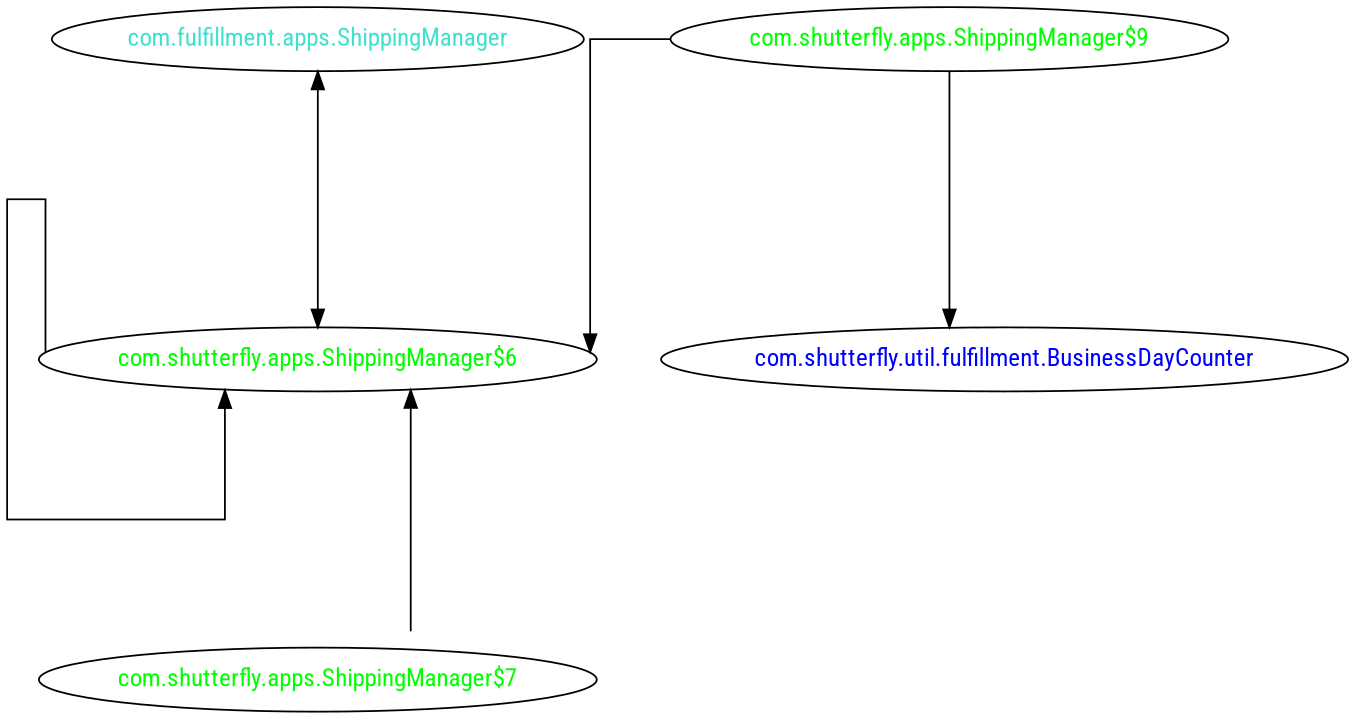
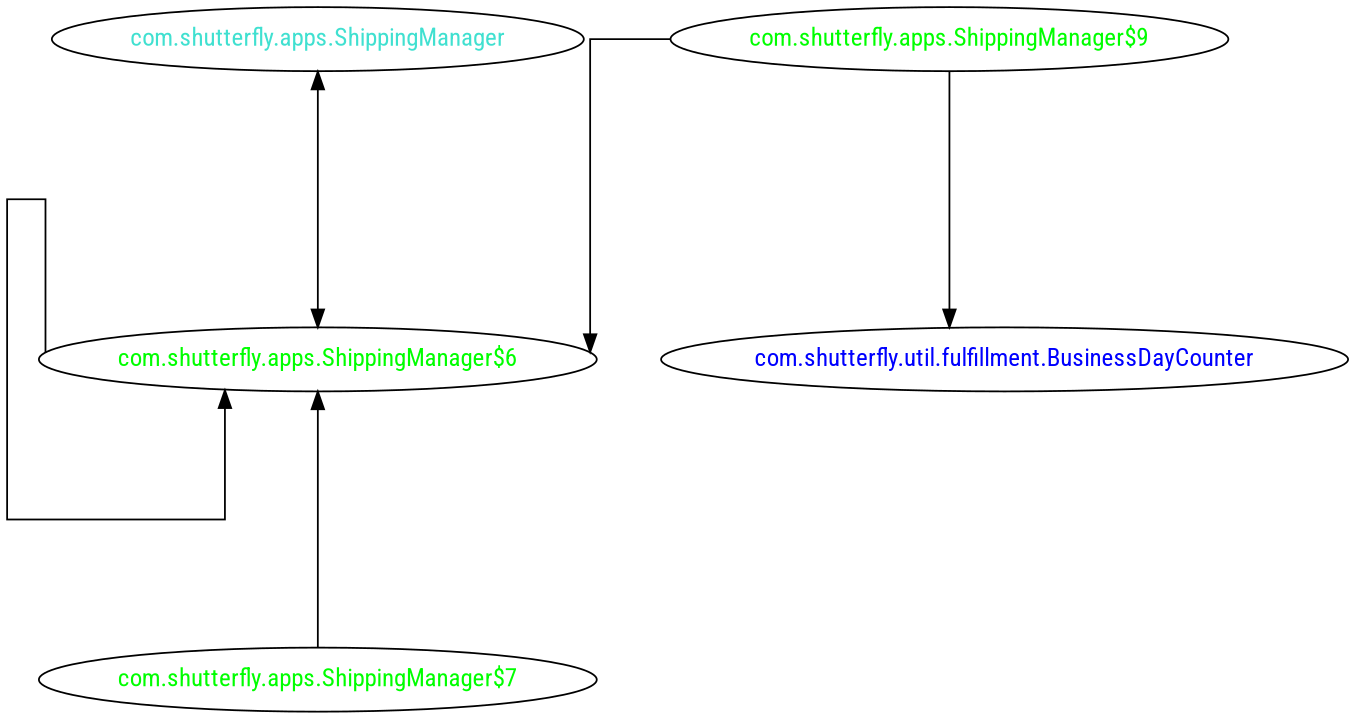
node "com.fulfillment.apps.ShippingManager": label "com.fulfillment.apps.ShippingManager" -> "com.shutterfly.apps.ShippingManager"
edge "com.shutterfly.apps.ShippingManager$6" -> "com.shutterfly.apps.ShippingManager$7": reversed
